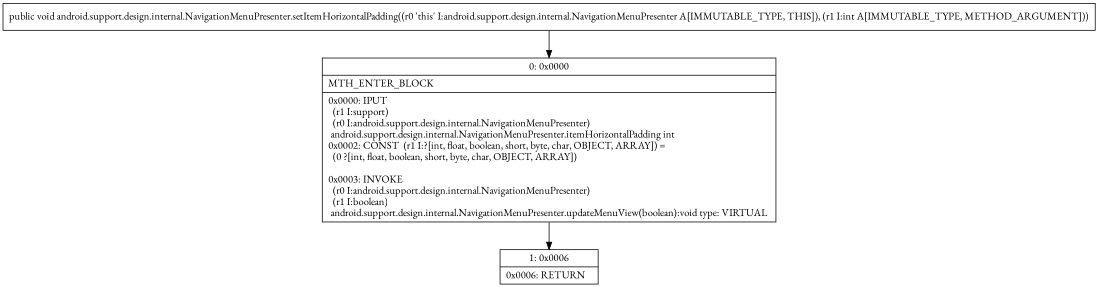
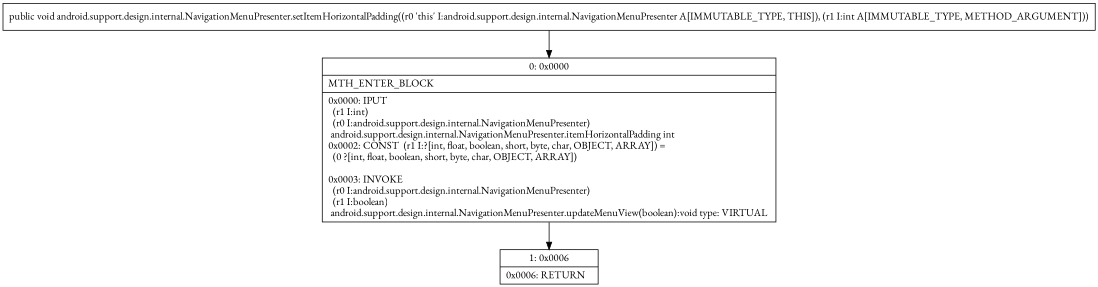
node "0: 0x0000": text "(r1 I:support)" -> "(r1 I:int)"
